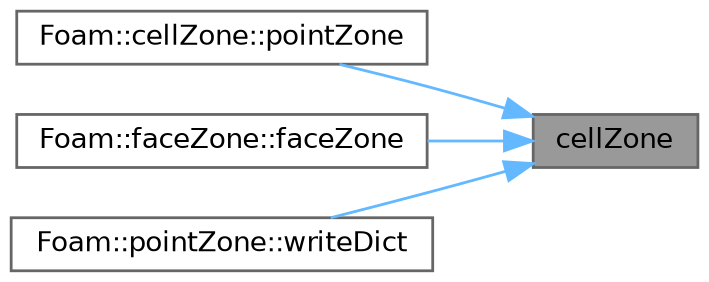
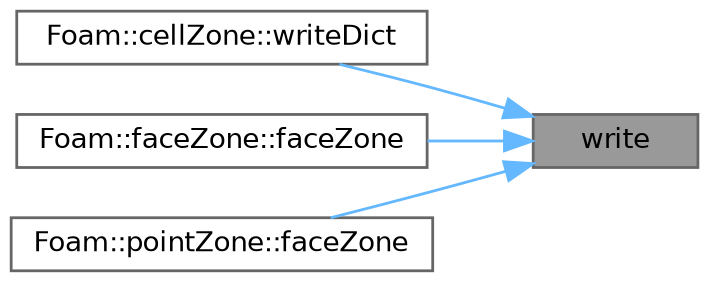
node "Foam::cellZone::pointZone": label "Foam::cellZone::pointZone" -> "Foam::cellZone::writeDict"
node "cellZone": label "cellZone" -> "write"
node "Foam::pointZone::writeDict": label "Foam::pointZone::writeDict" -> "Foam::pointZone::faceZone"
